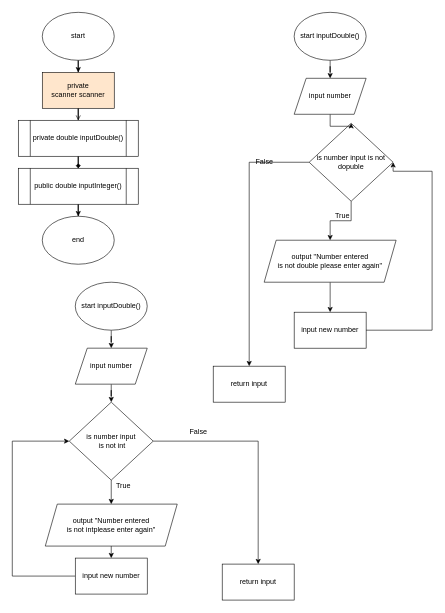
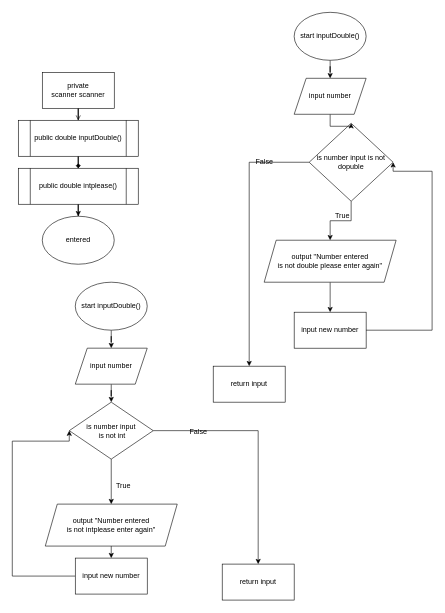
node "start": removed
edge "start" -> "private scanner scanner": removed
node "private scanner scanner": fillcolor #ffe6cc -> #ffffff
node "private double inputDouble()": label "private double inputDouble()" -> "public double inputDouble()"
node "public double inputInteger()": label "public double inputInteger()" -> "public double intplease()"
node "end": label "end" -> "entered"
node "is number input is not int": size 84x78 -> 84x57
